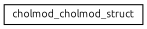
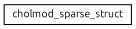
node "cholmod_cholmod_struct": label "cholmod_cholmod_struct" -> "cholmod_sparse_struct"
